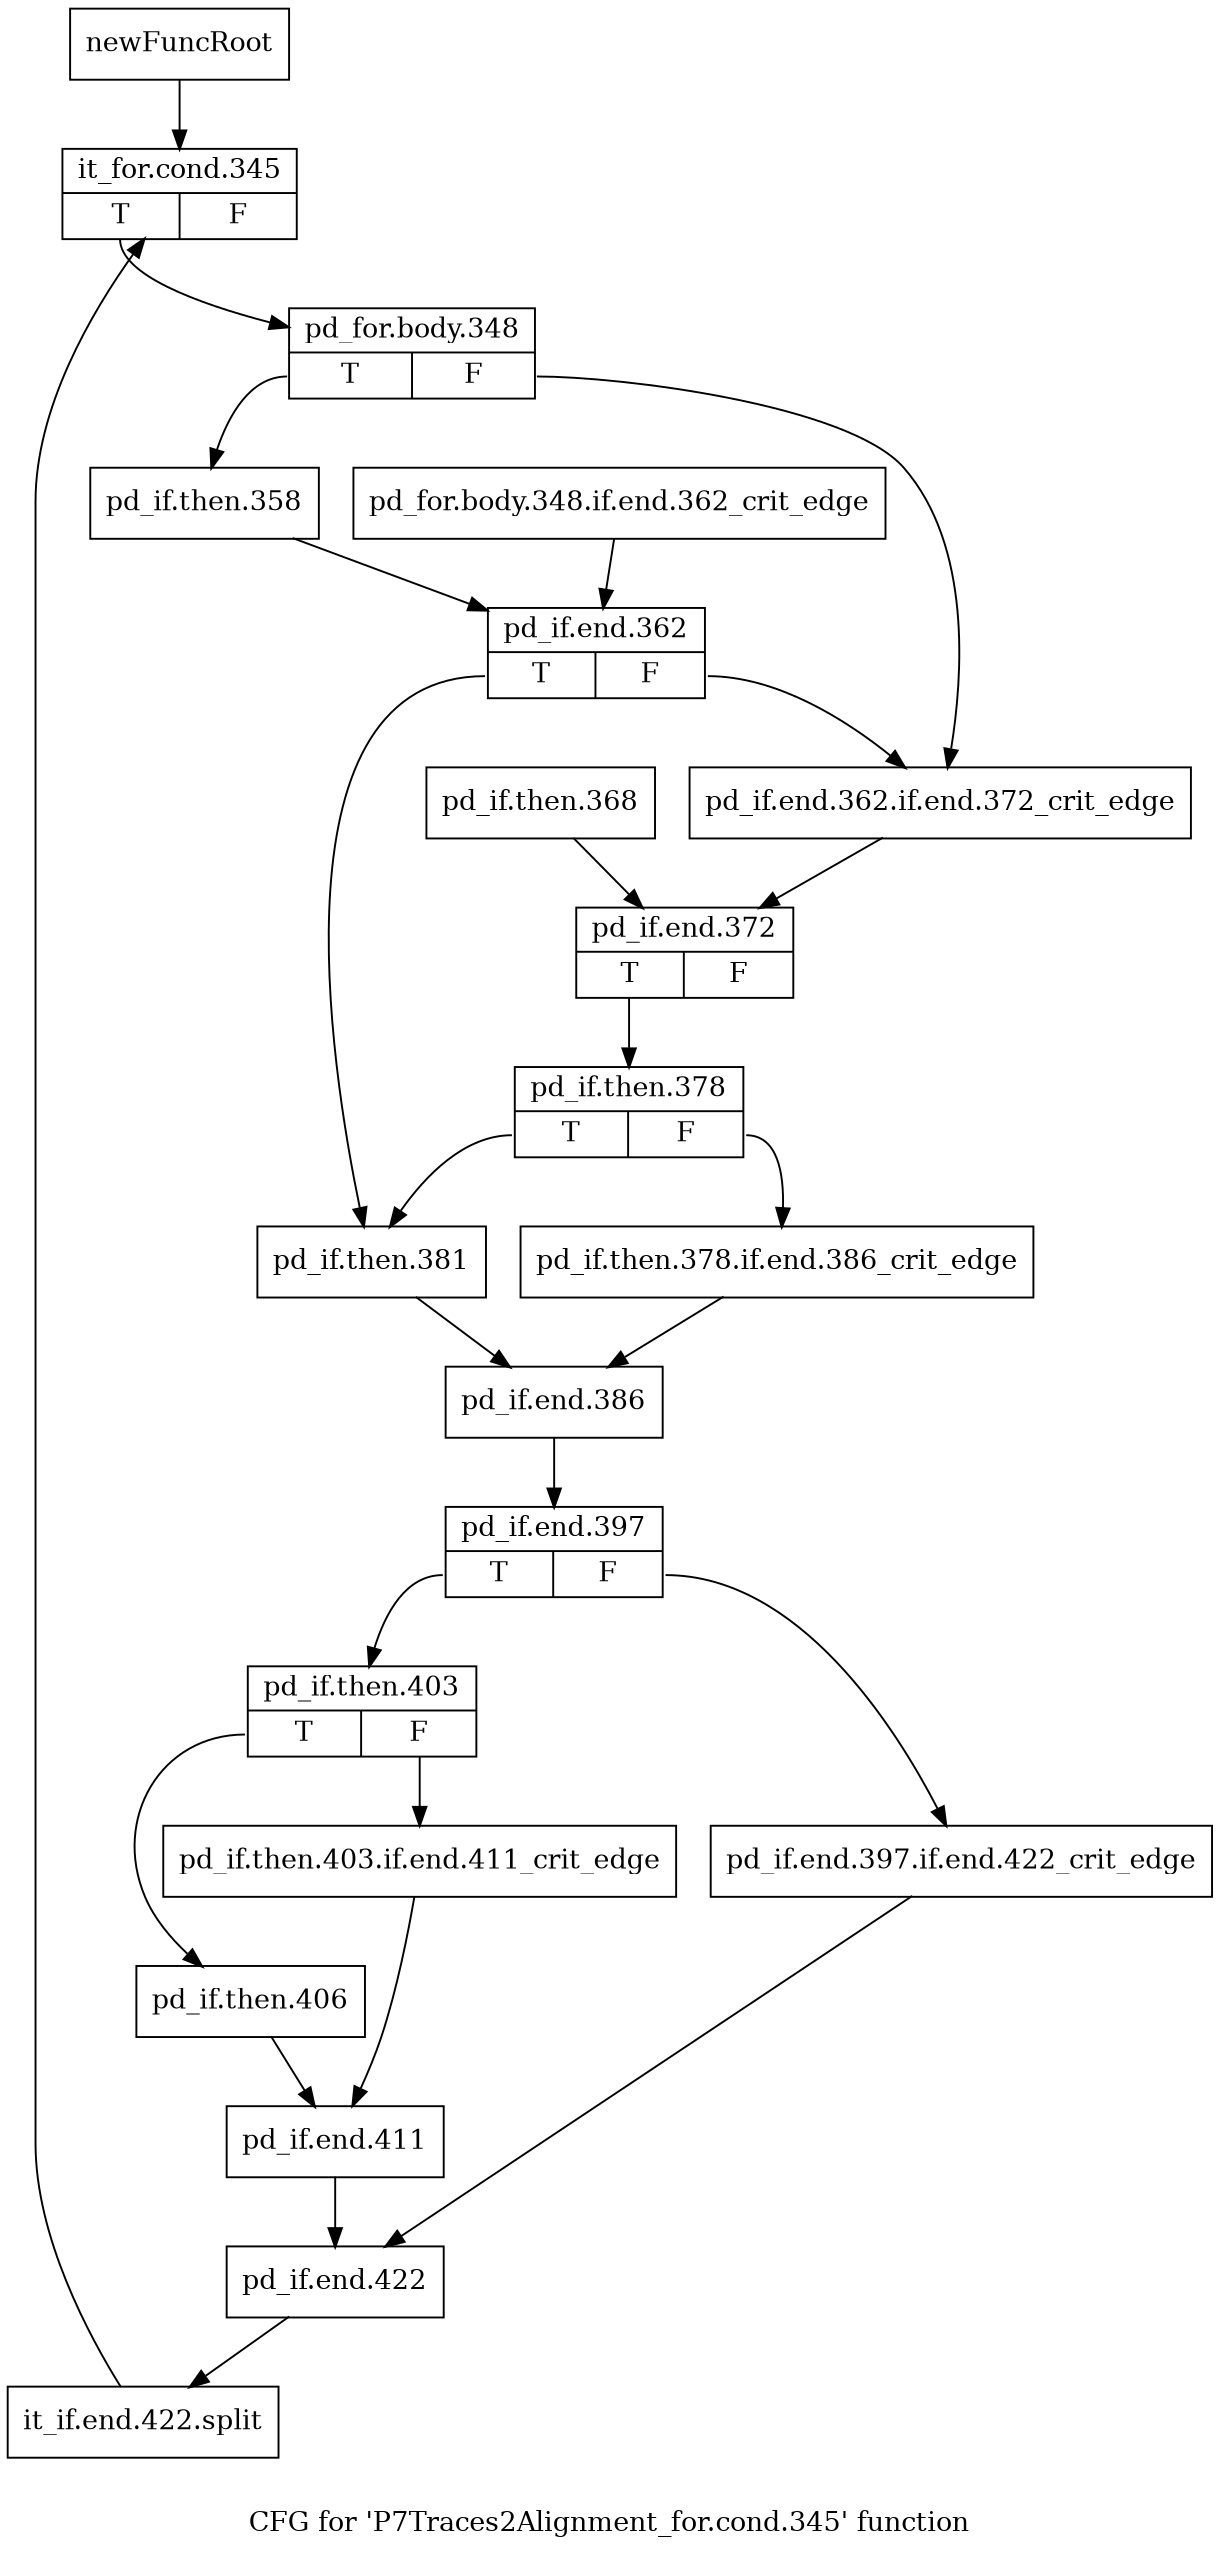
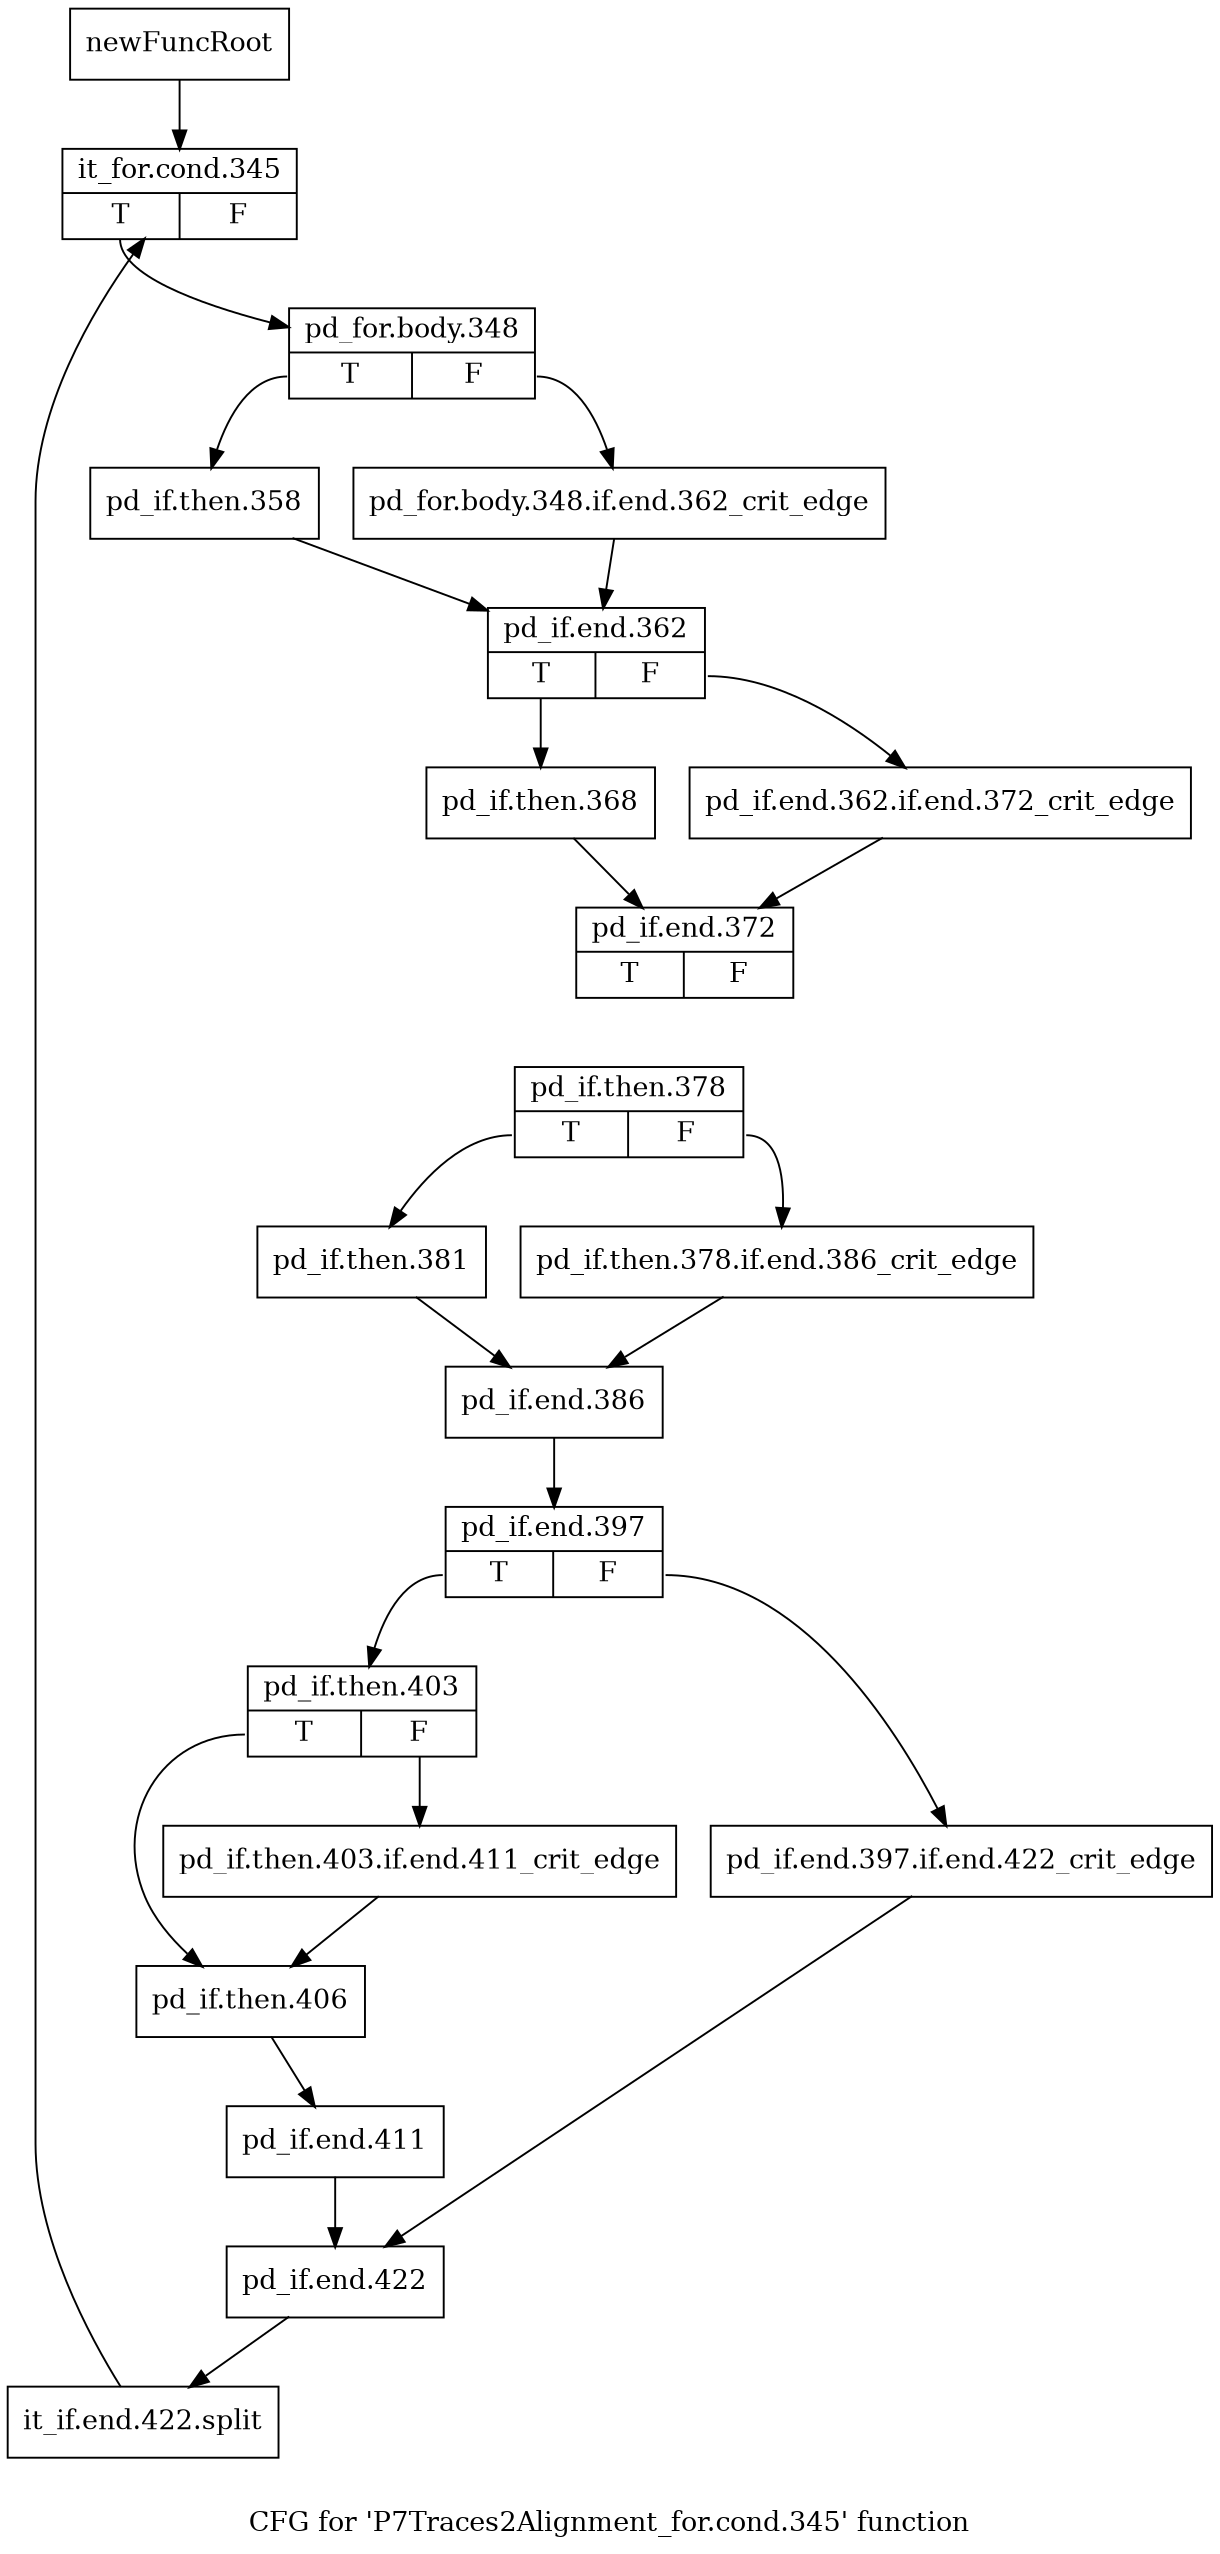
edge "pd_for.body.348" -> "pd_if.end.362.if.end.372_crit_edge": now "pd_for.body.348" -> "pd_for.body.348.if.end.362_crit_edge"
edge "pd_if.end.362" -> "pd_if.then.381": now "pd_if.end.362" -> "pd_if.then.368"
edge "pd_if.end.372" -> "pd_if.then.378": removed
edge "pd_if.then.403.if.end.411_crit_edge" -> "pd_if.end.411": now "pd_if.then.403.if.end.411_crit_edge" -> "pd_if.then.406"
